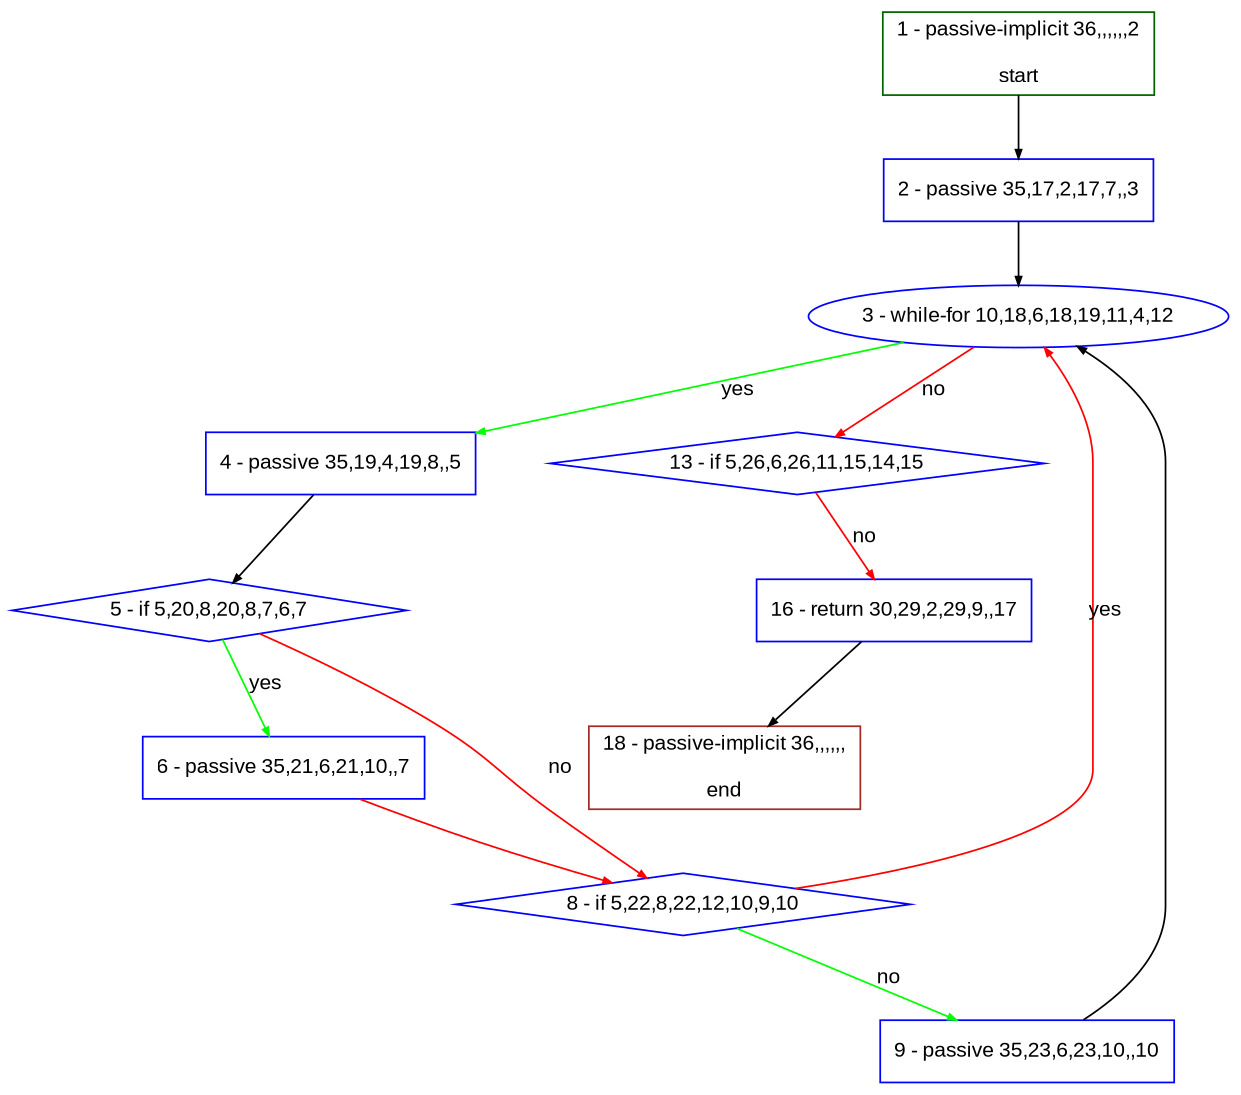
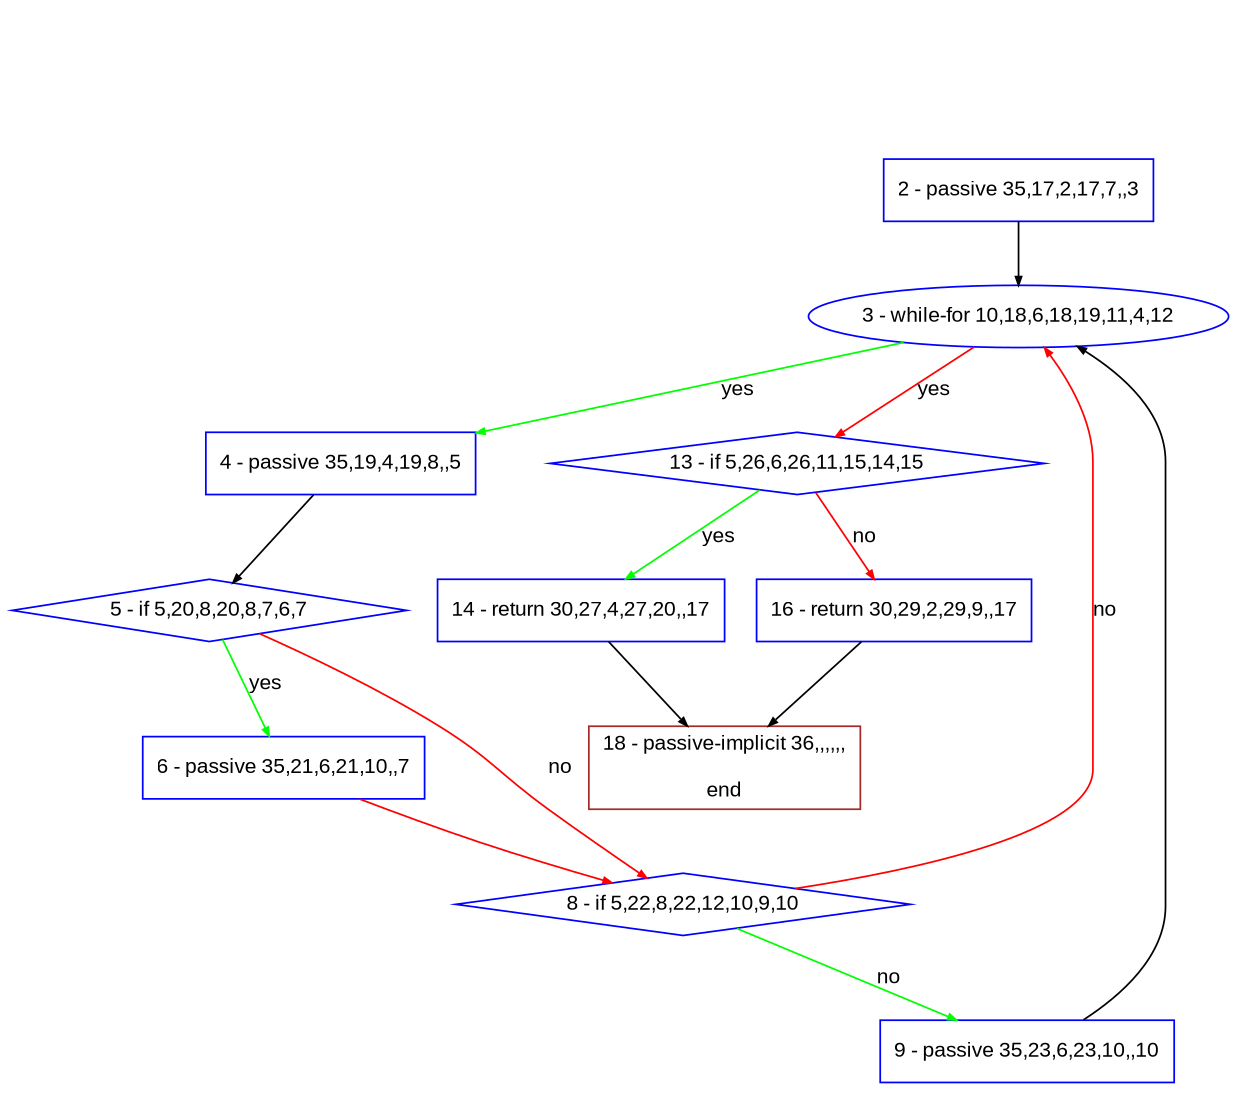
node "1 - passive-implicit 36,,,,,,2 start": removed
edge "3 - while-for 10,18,6,18,19,11,4,12" -> "13 - if 5,26,6,26,11,15,14,15": label "no" -> "yes"
node "14 - return 30,27,4,27,20,,17": added
edge "8 - if 5,22,8,22,12,10,9,10" -> "3 - while-for 10,18,6,18,19,11,4,12": label "yes" -> "no"
